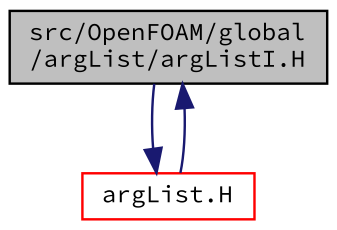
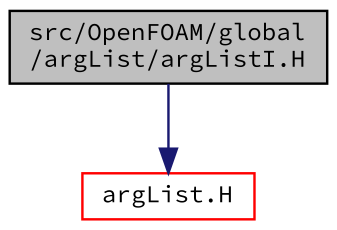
edge "argList.H" -> "src/OpenFOAM/global /argList/argListI.H": removed
